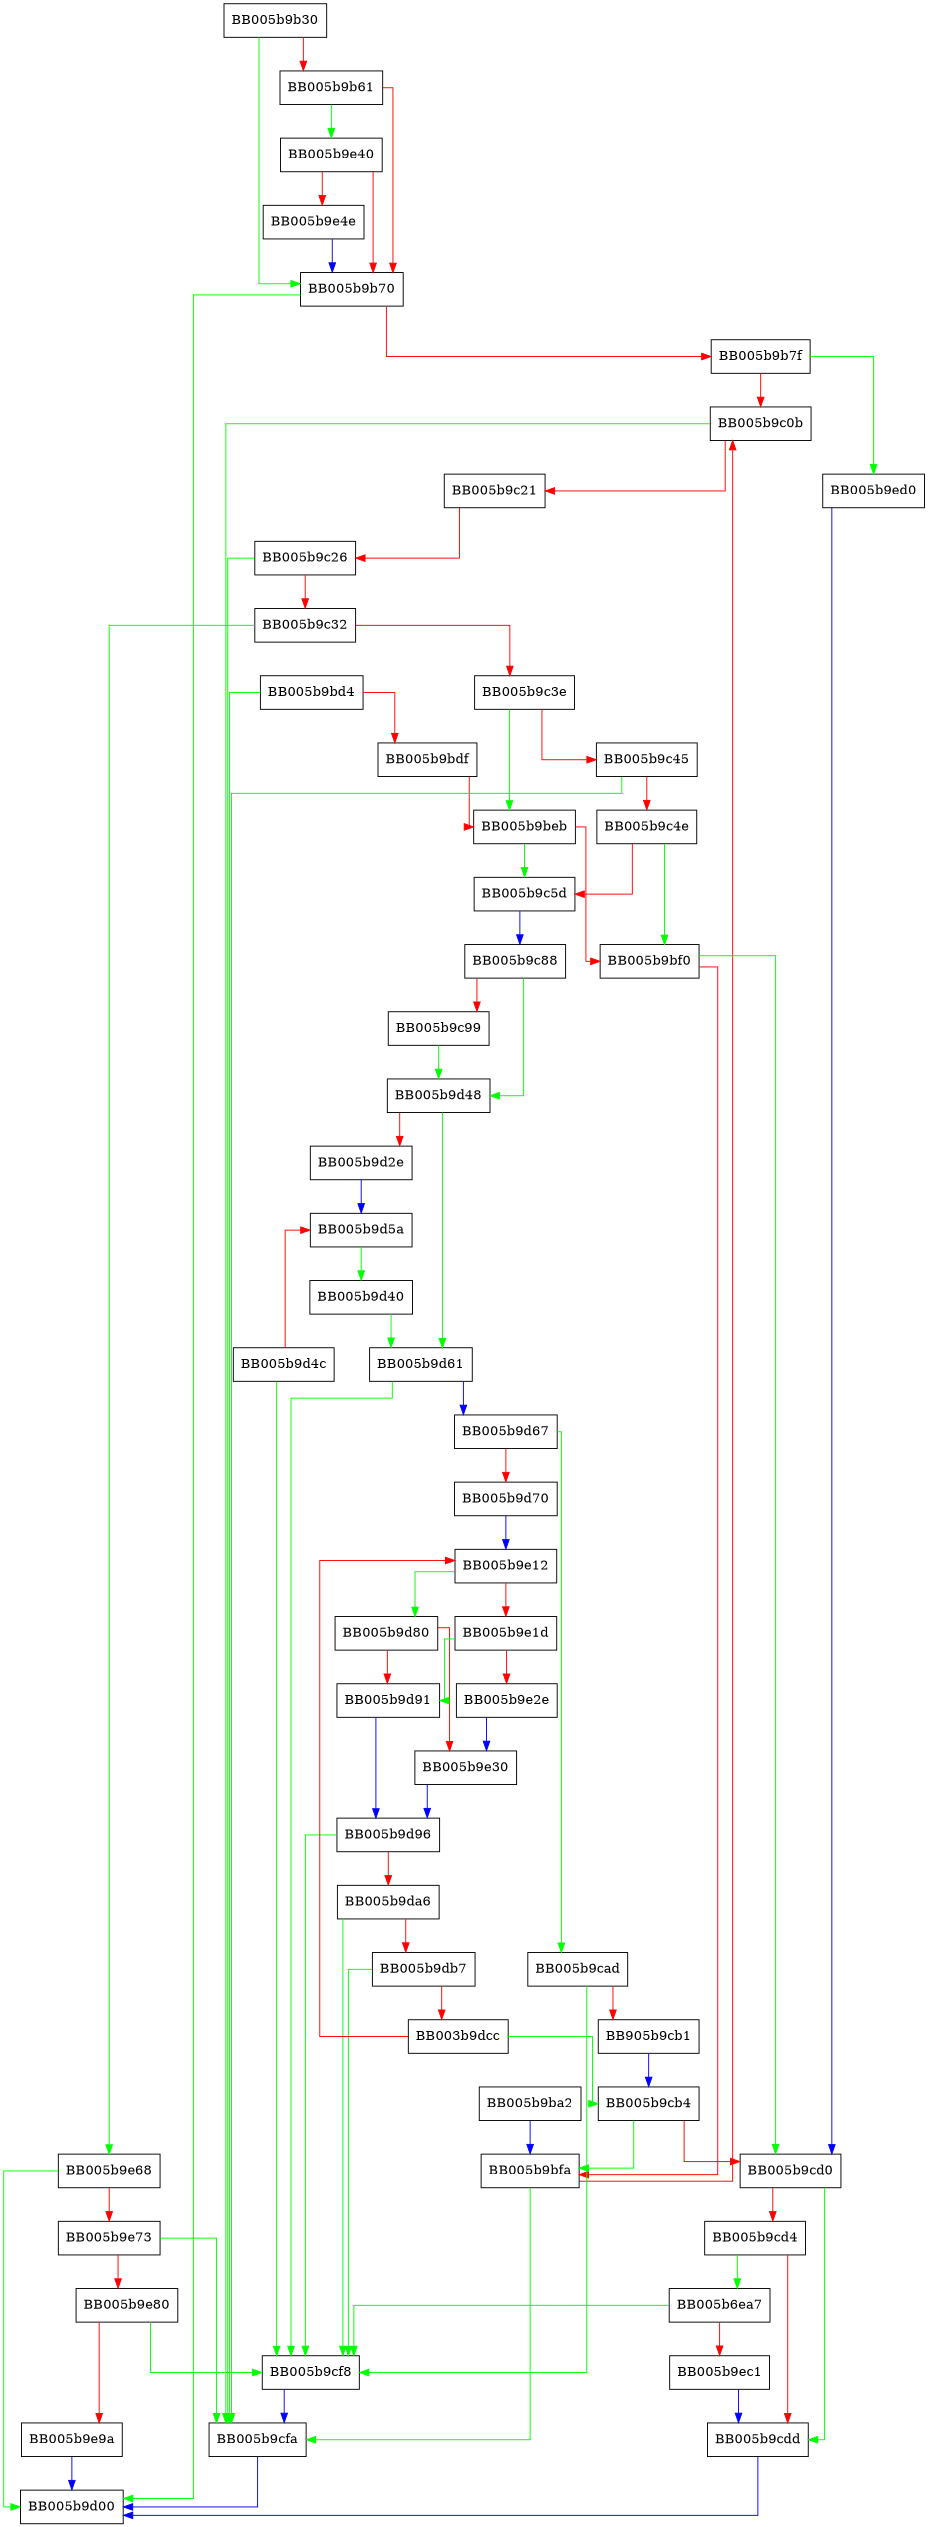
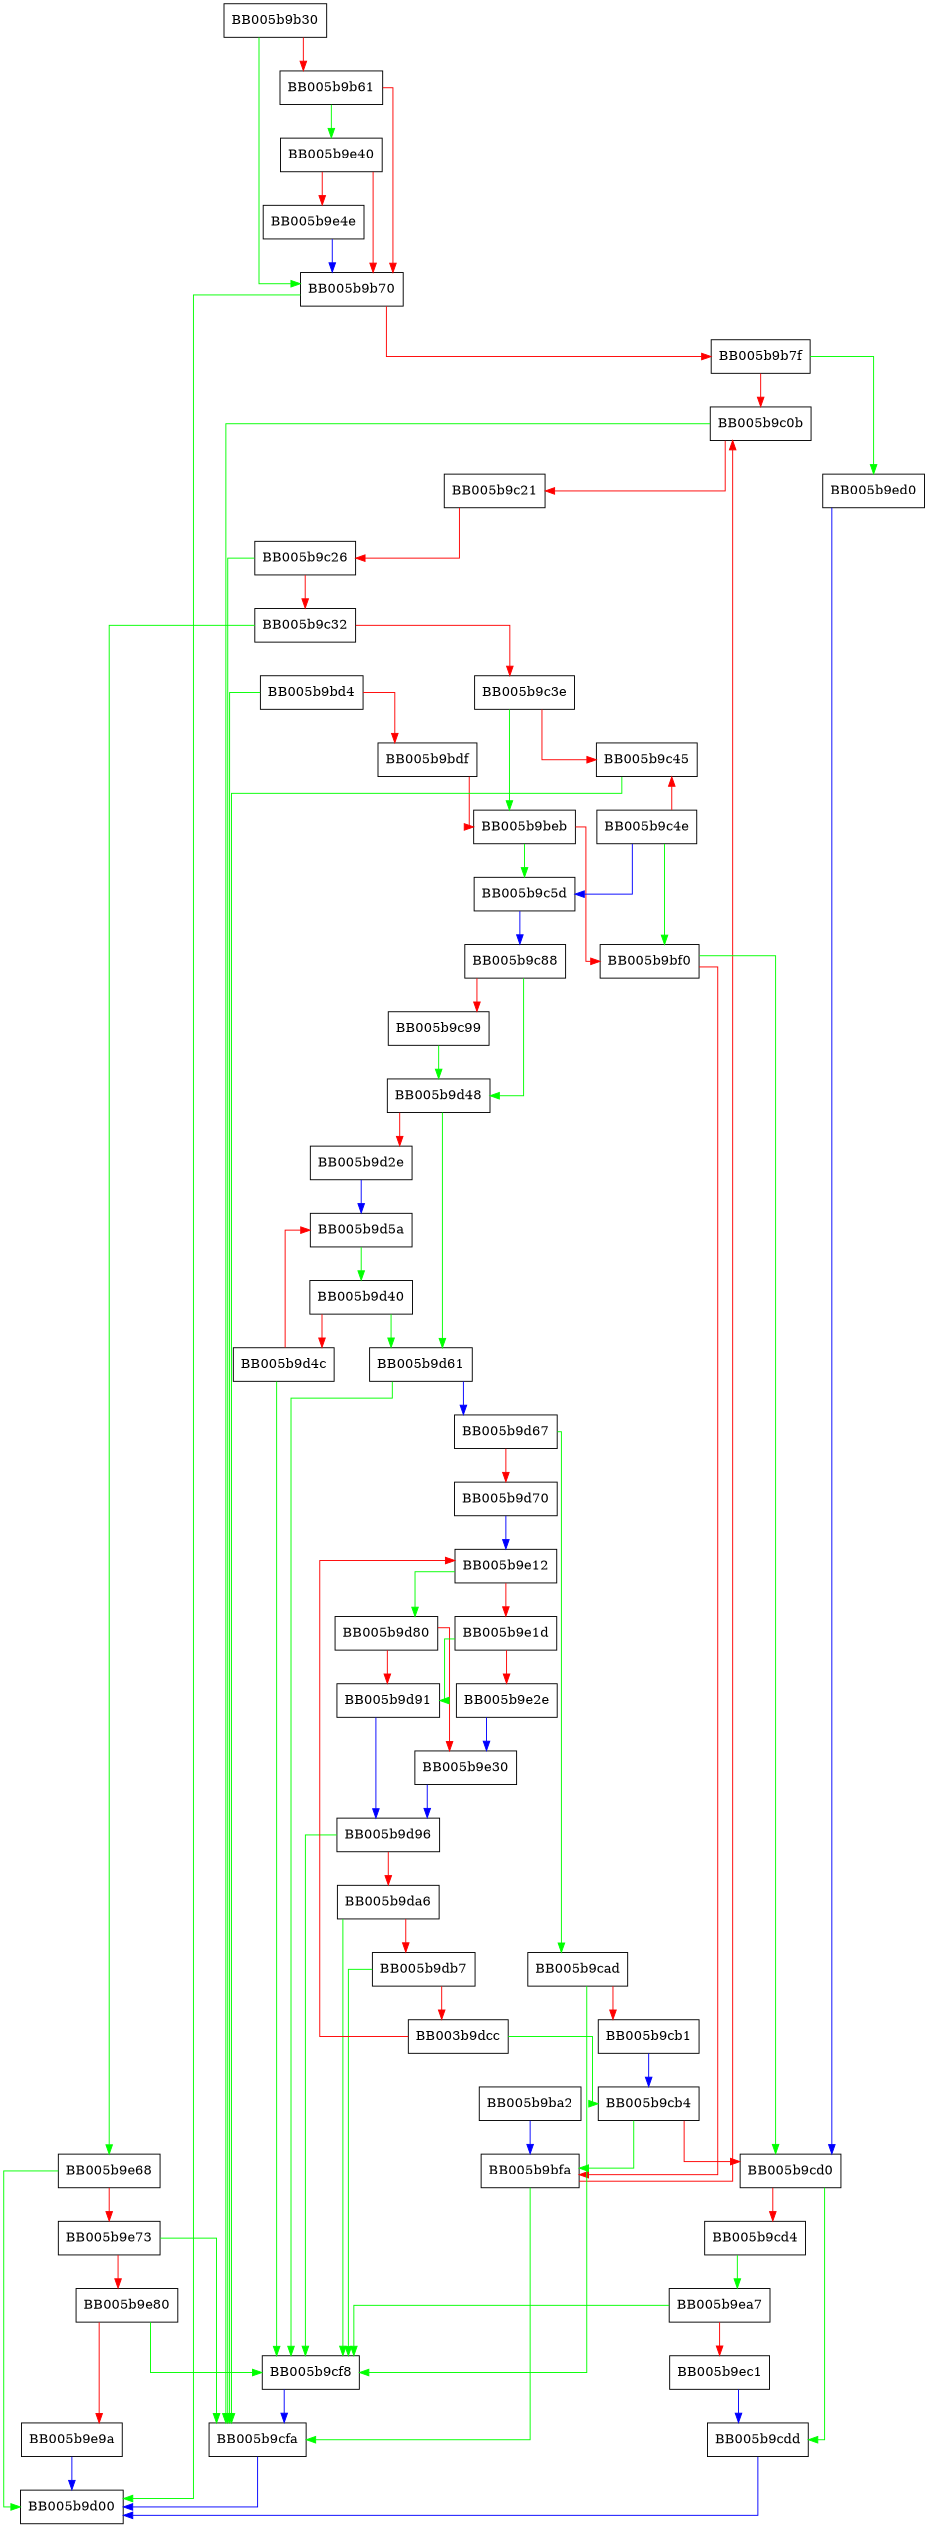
edge "BB005b9c45" -> "BB005b9c4e": reversed
edge "BB005b9c4e" -> "BB005b9c5d": color red -> blue
edge "BB005b9d40" -> "BB005b9d4c": added
node "BB905b9cb1": label "BB905b9cb1" -> "BB005b9cb1"
node "BB005b6ea7": label "BB005b6ea7" -> "BB005b9ea7"
edge "BB005b9cd4" -> "BB005b9cdd": removed
